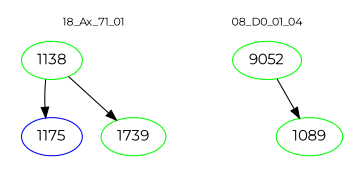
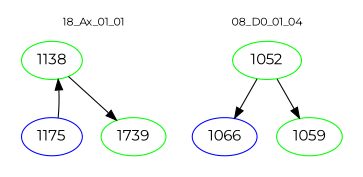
cluster "18_Ax_71_01": label "18_Ax_71_01" -> "18_Ax_01_01"
node "9052": label "9052" -> "1052"
edge "1138" -> "1175": reversed
node "1066": added
node "1089": label "1089" -> "1059"
